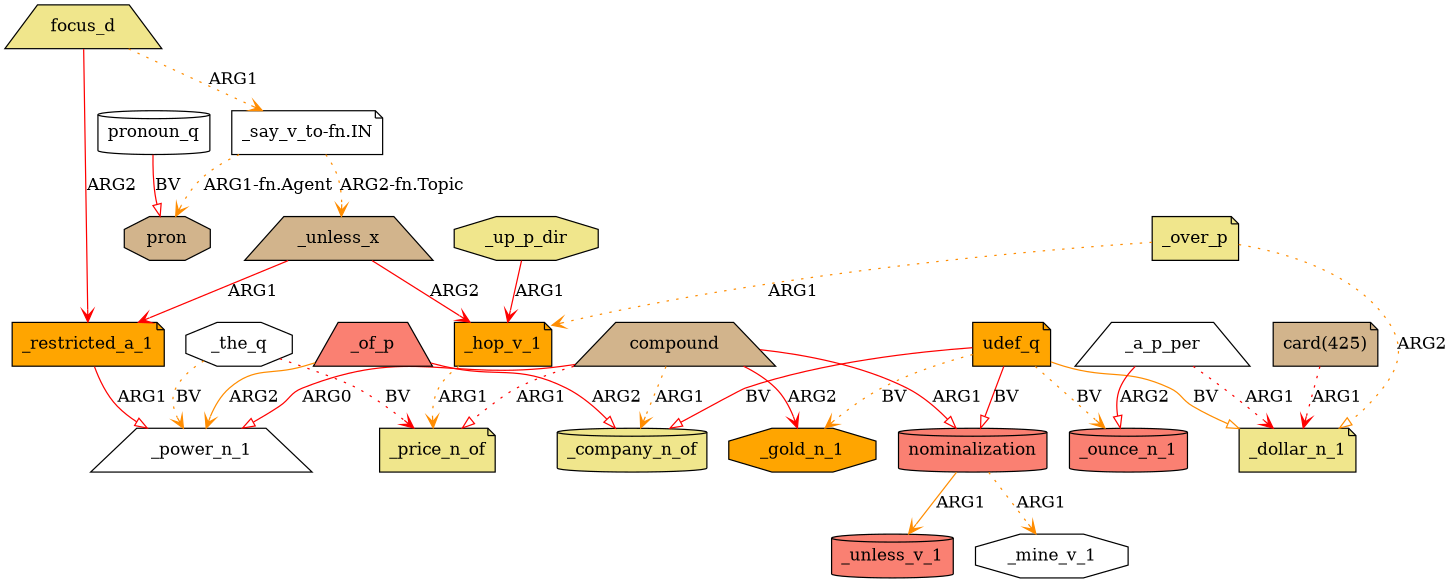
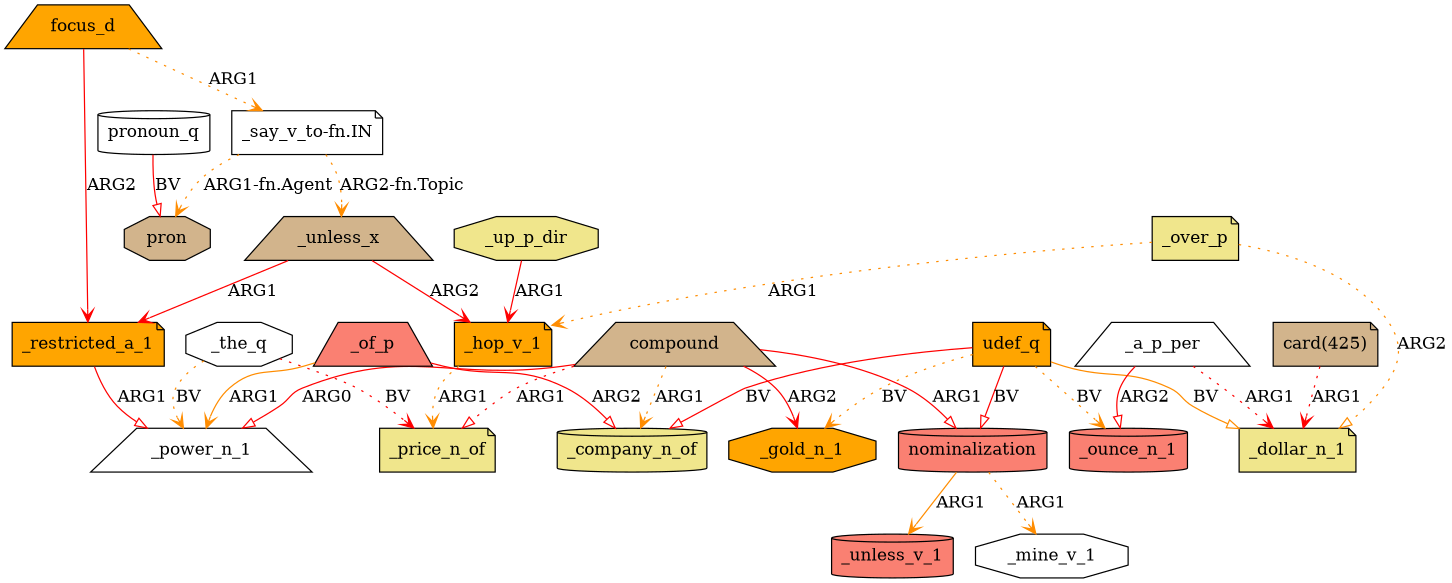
node "focus_d": fillcolor khaki -> orange
edge "_of_p" -> "_power_n_1": label "ARG2" -> "ARG1"
